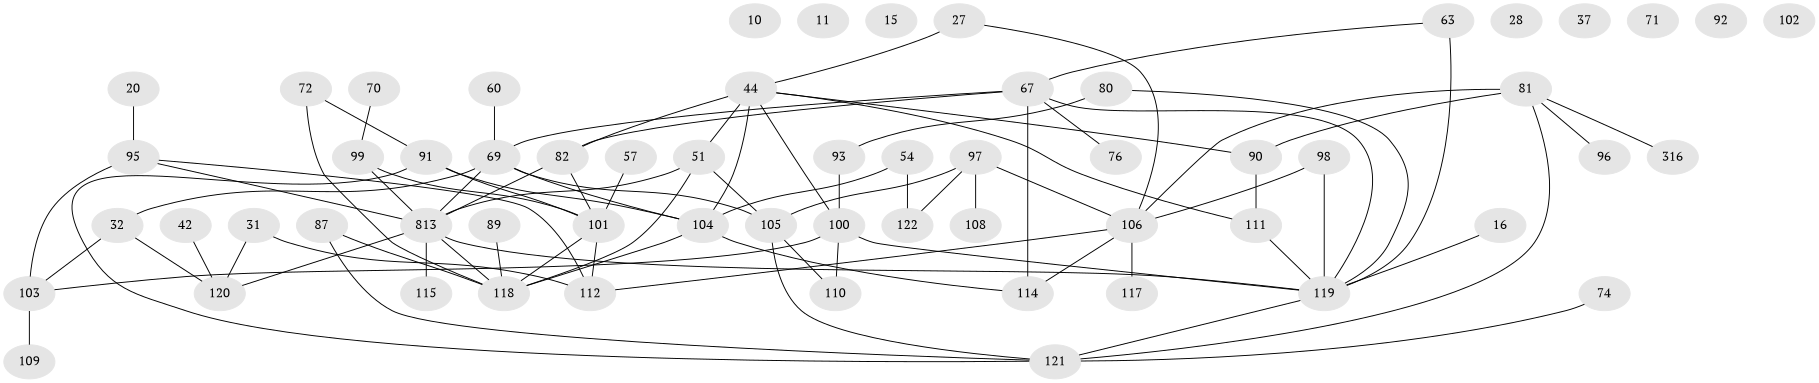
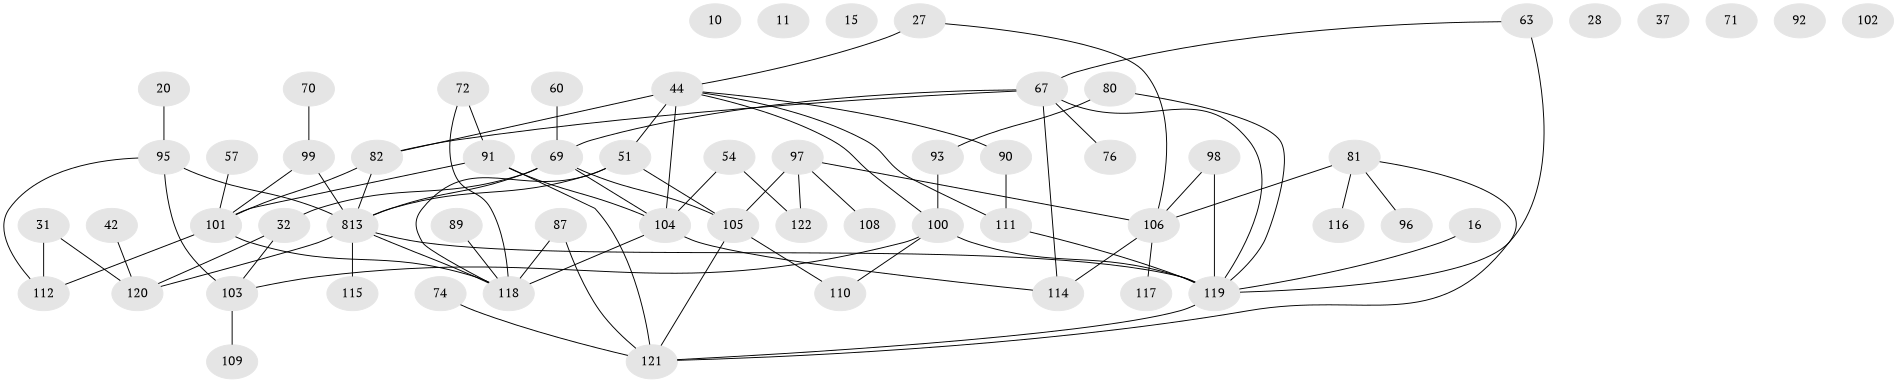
edge "81" -- "90": removed
node "316": label "316" -> "116"
edge "106" -- "112": removed
